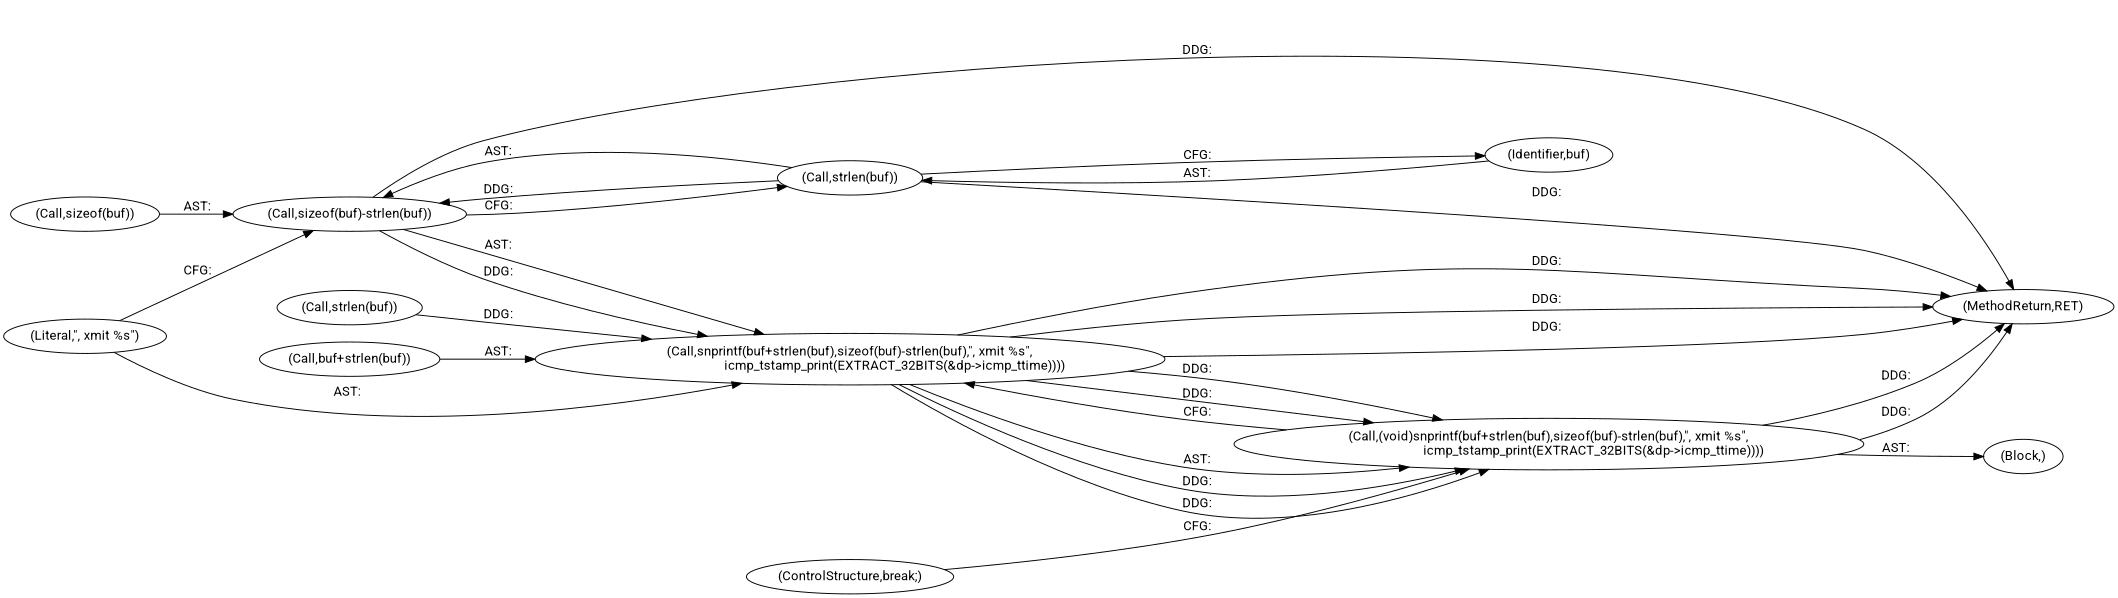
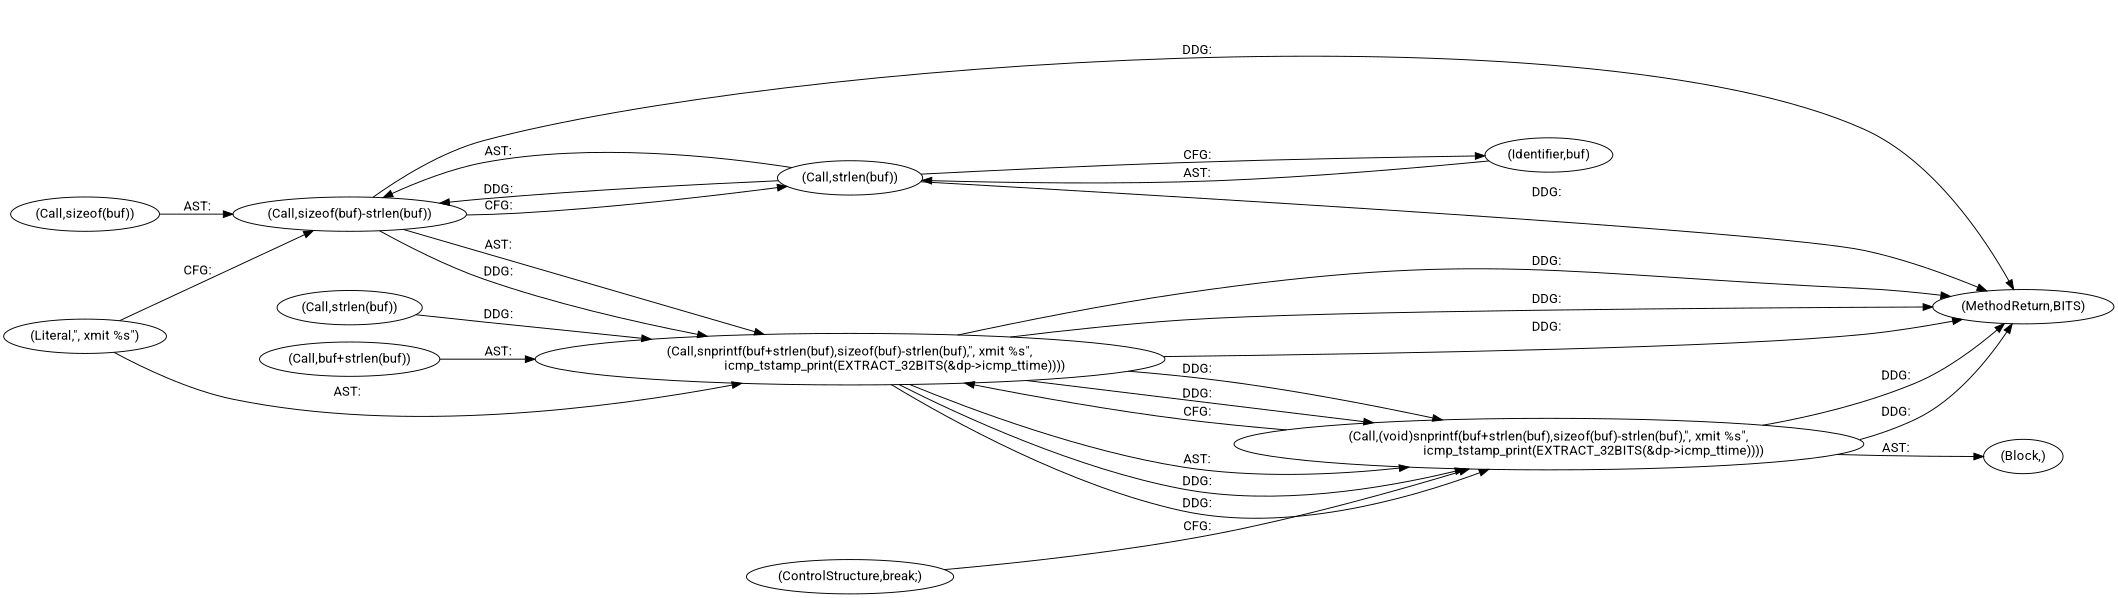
node "(MethodReturn,RET)": label "(MethodReturn,RET)" -> "(MethodReturn,BITS)"
